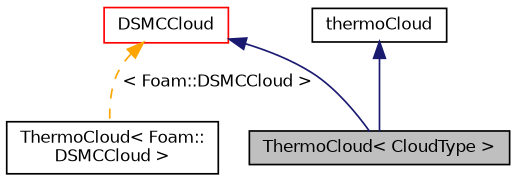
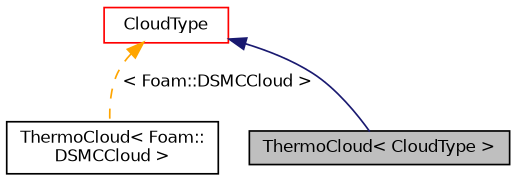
node "DSMCCloud": label "DSMCCloud" -> "CloudType"
node "thermoCloud": removed
